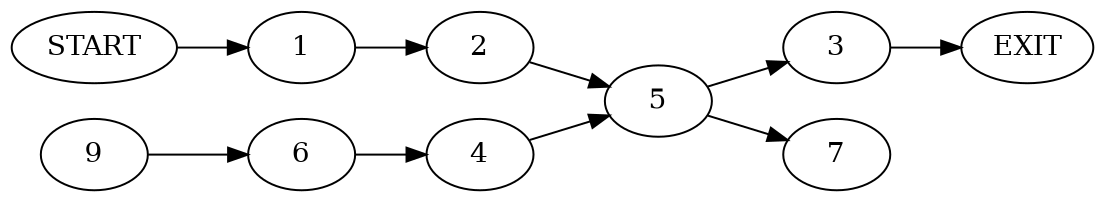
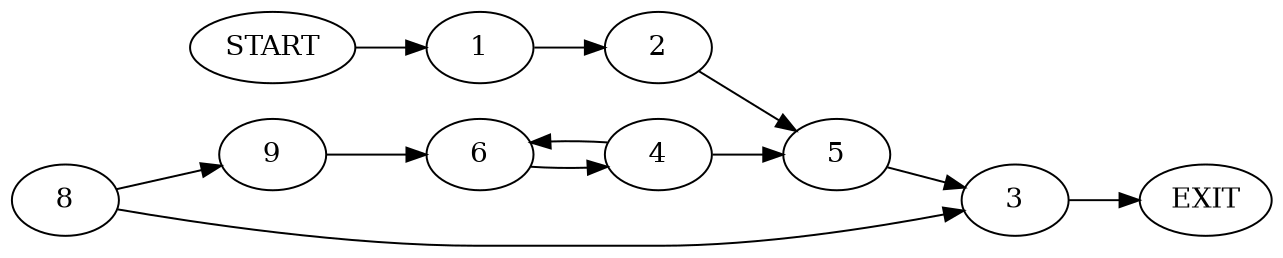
edge "4" -> "6": added
node "7": removed
node "8": added
